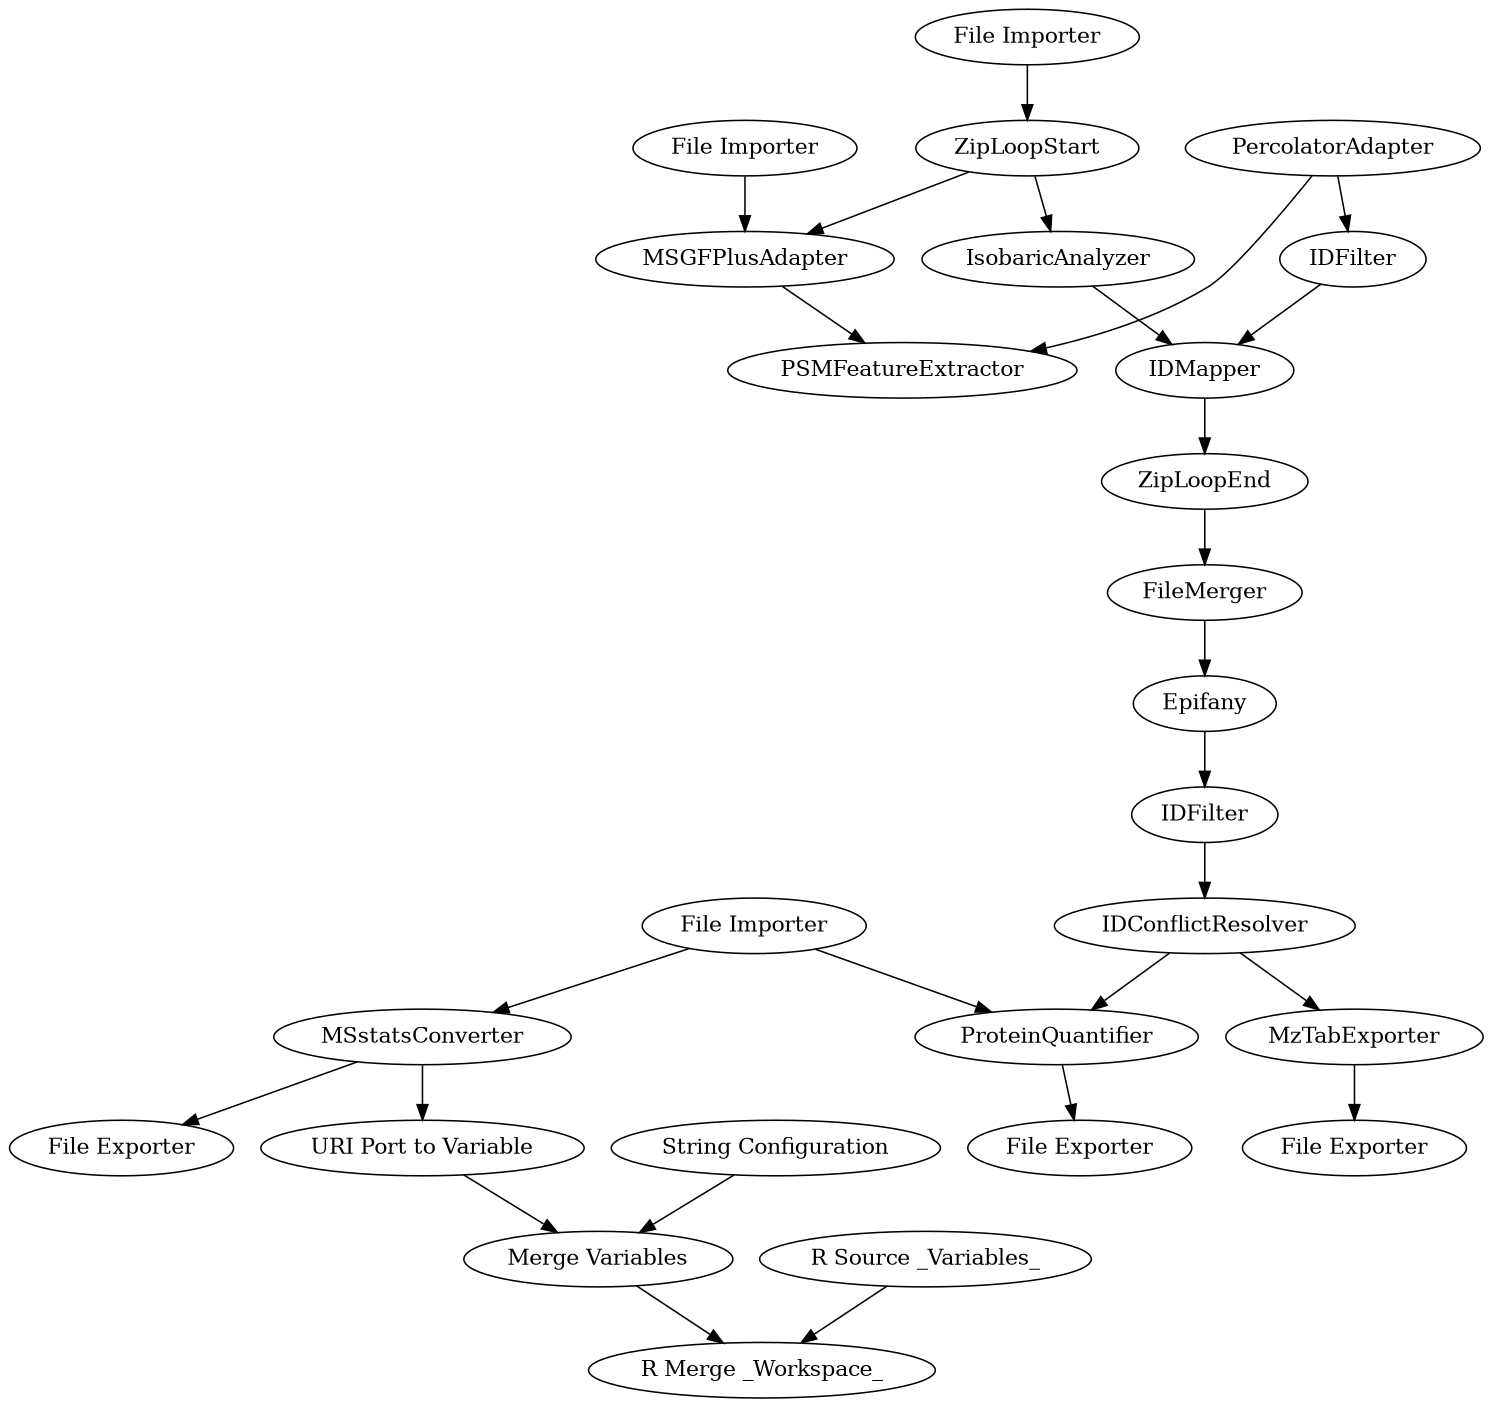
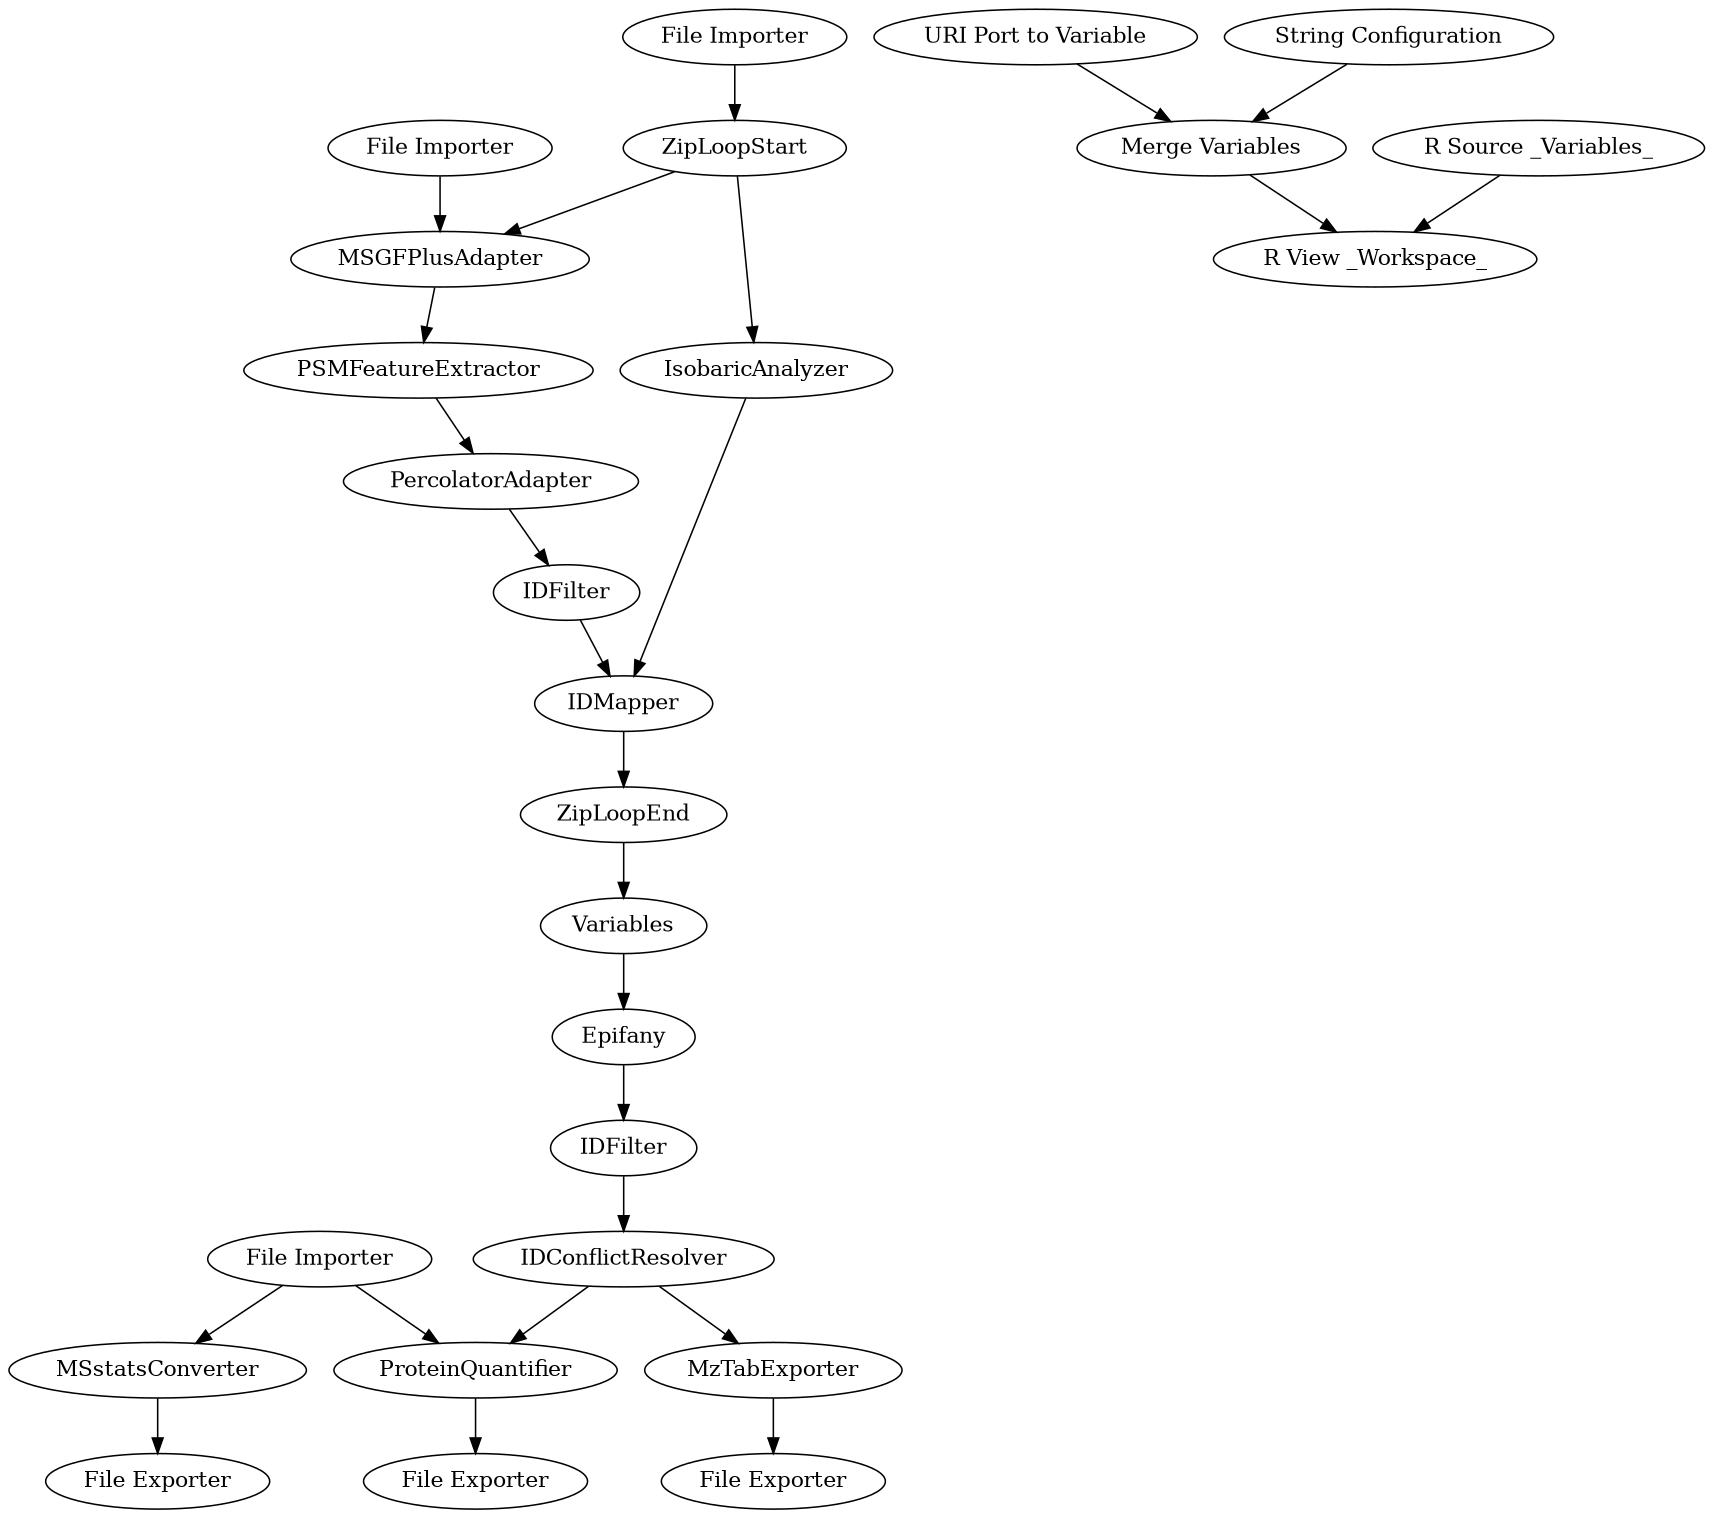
edge "PercolatorAdapter" -> "PSMFeatureExtractor": reversed
node "FileMerger": label "FileMerger" -> "Variables"
edge "MSstatsConverter" -> "URI Port to Variable": removed
node "R Merge _Workspace_": label "R Merge _Workspace_" -> "R View _Workspace_"
